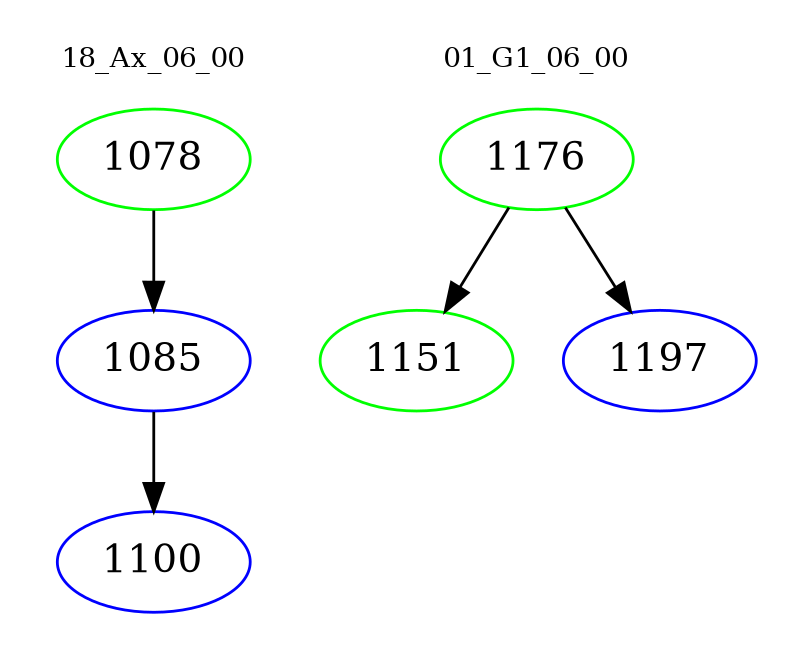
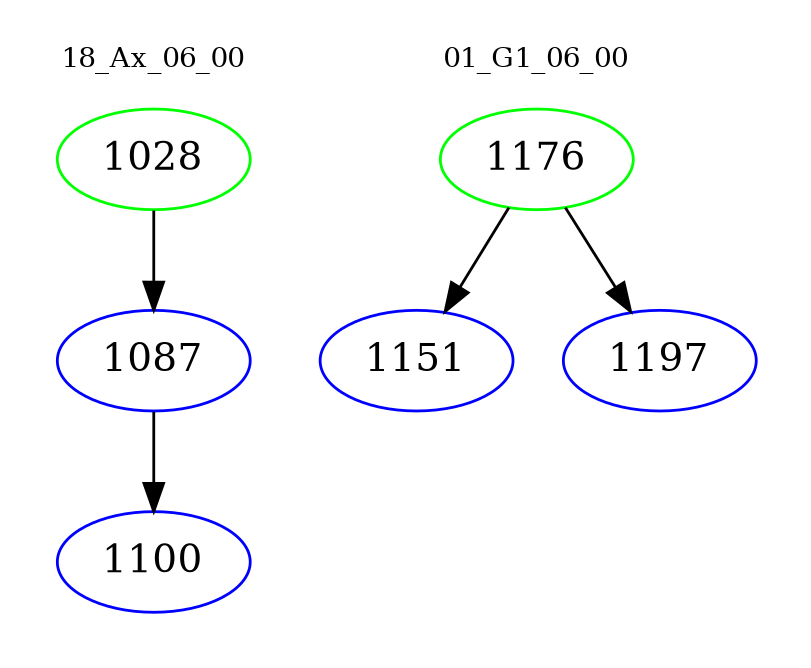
node "1078": label "1078" -> "1028"
node "1085": label "1085" -> "1087"
node "1151": color green -> blue
